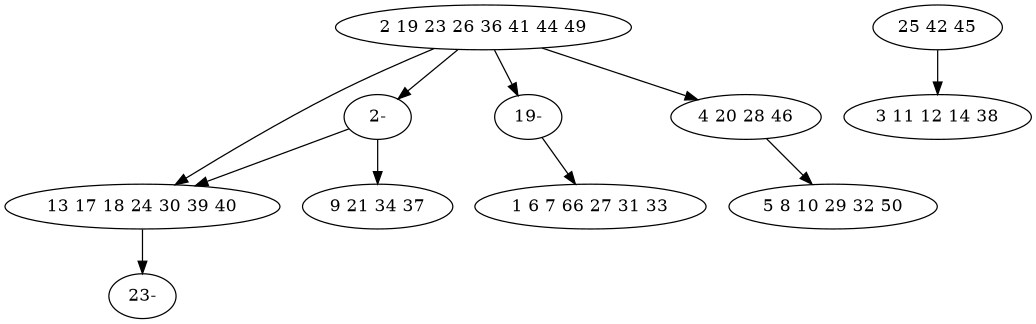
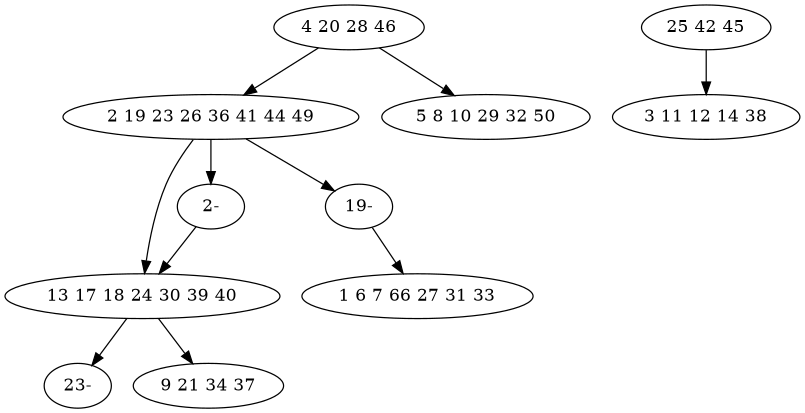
edge "2 19 23 26 36 41 44 49" -> "4 20 28 46": reversed
edge "2-" -> "9 21 34 37": now "13 17 18 24 30 39 40" -> "9 21 34 37"
